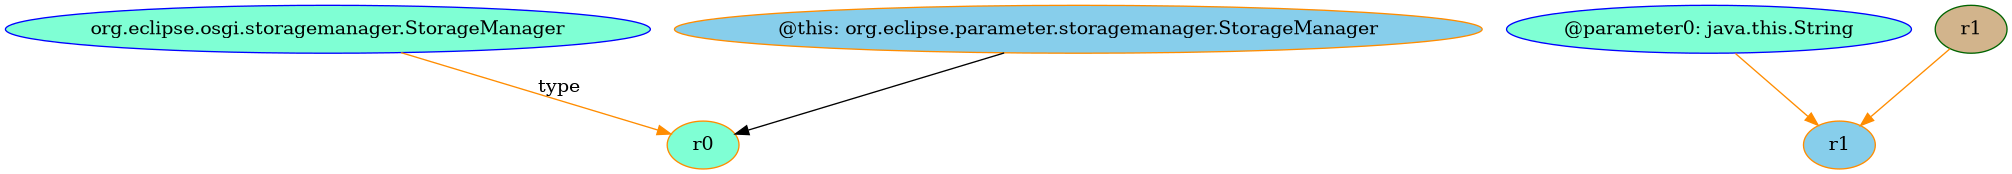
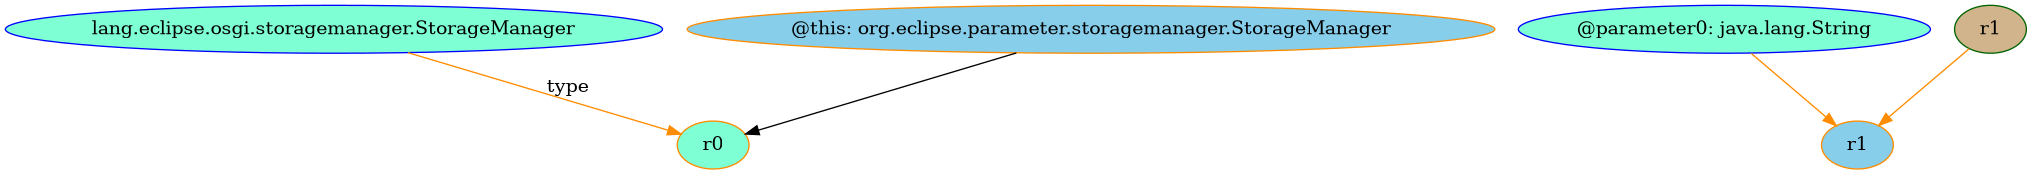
node "org.eclipse.osgi.storagemanager.StorageManager": label "org.eclipse.osgi.storagemanager.StorageManager" -> "lang.eclipse.osgi.storagemanager.StorageManager"
node "@parameter0: java.this.String": label "@parameter0: java.this.String" -> "@parameter0: java.lang.String"
